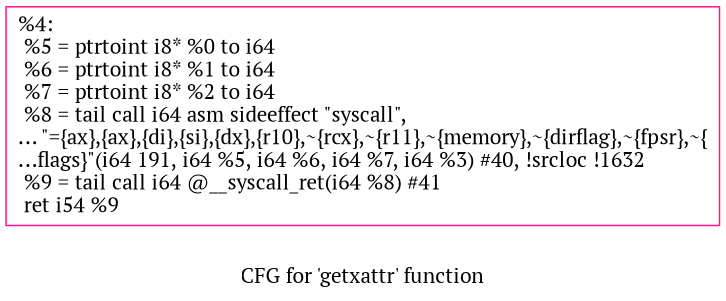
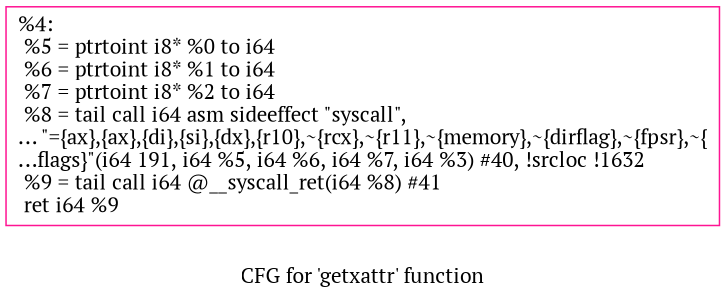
node "%4:": text "ret i54 %9" -> "ret i64 %9"
